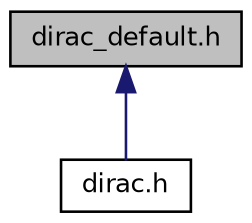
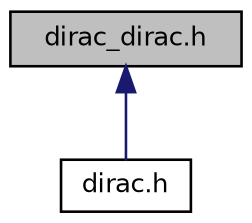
node "dirac_default.h": label "dirac_default.h" -> "dirac_dirac.h"
